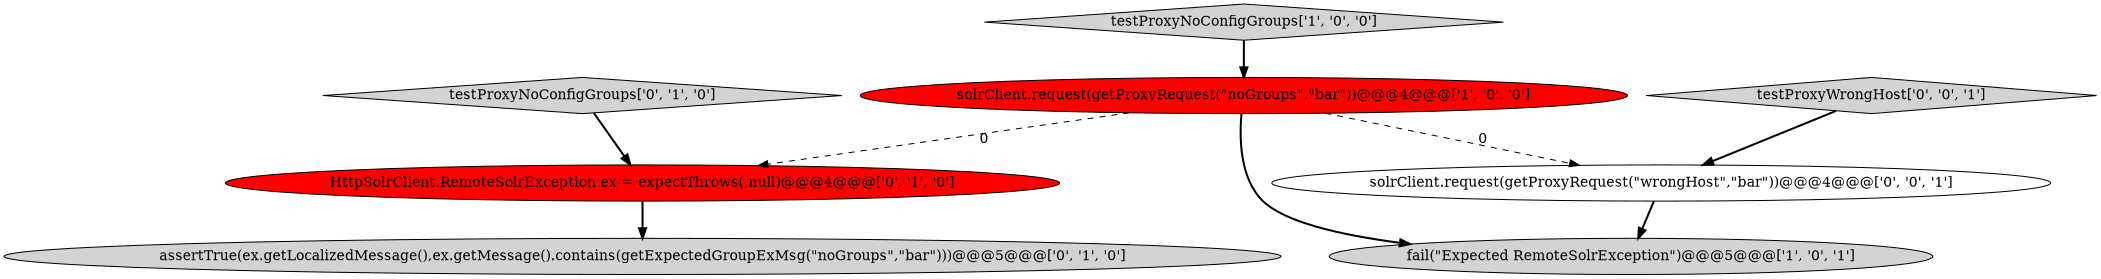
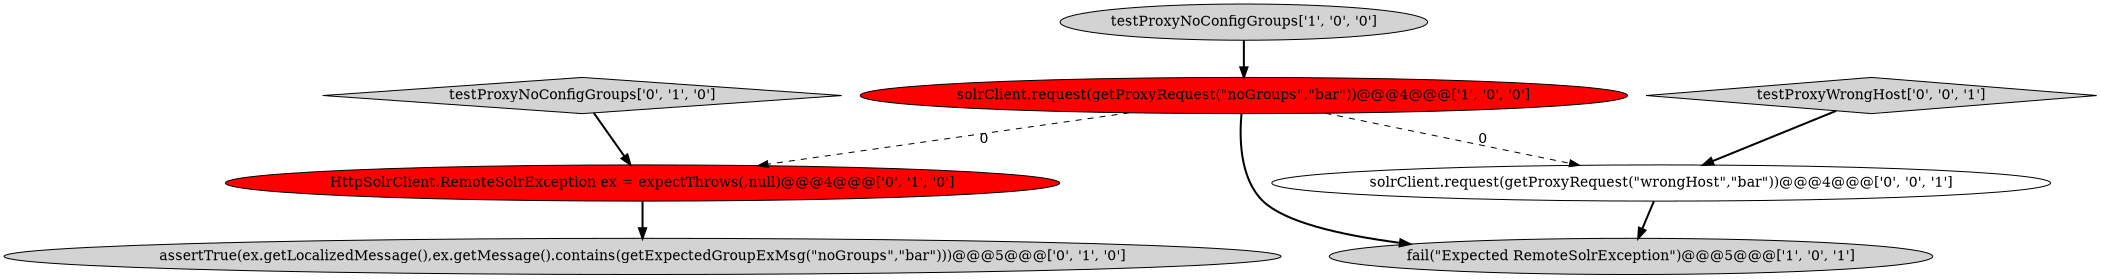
node "testProxyNoConfigGroups['1', '0', '0']": shape diamond -> ellipse
